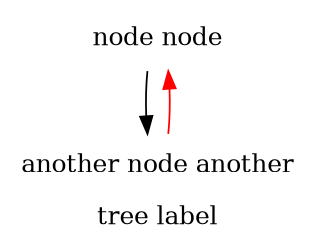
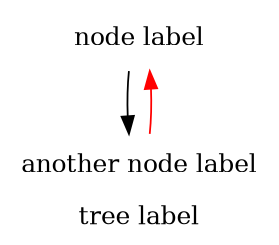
node "node node": label "node node" -> "node label"
node "another node another": label "another node another" -> "another node label"
